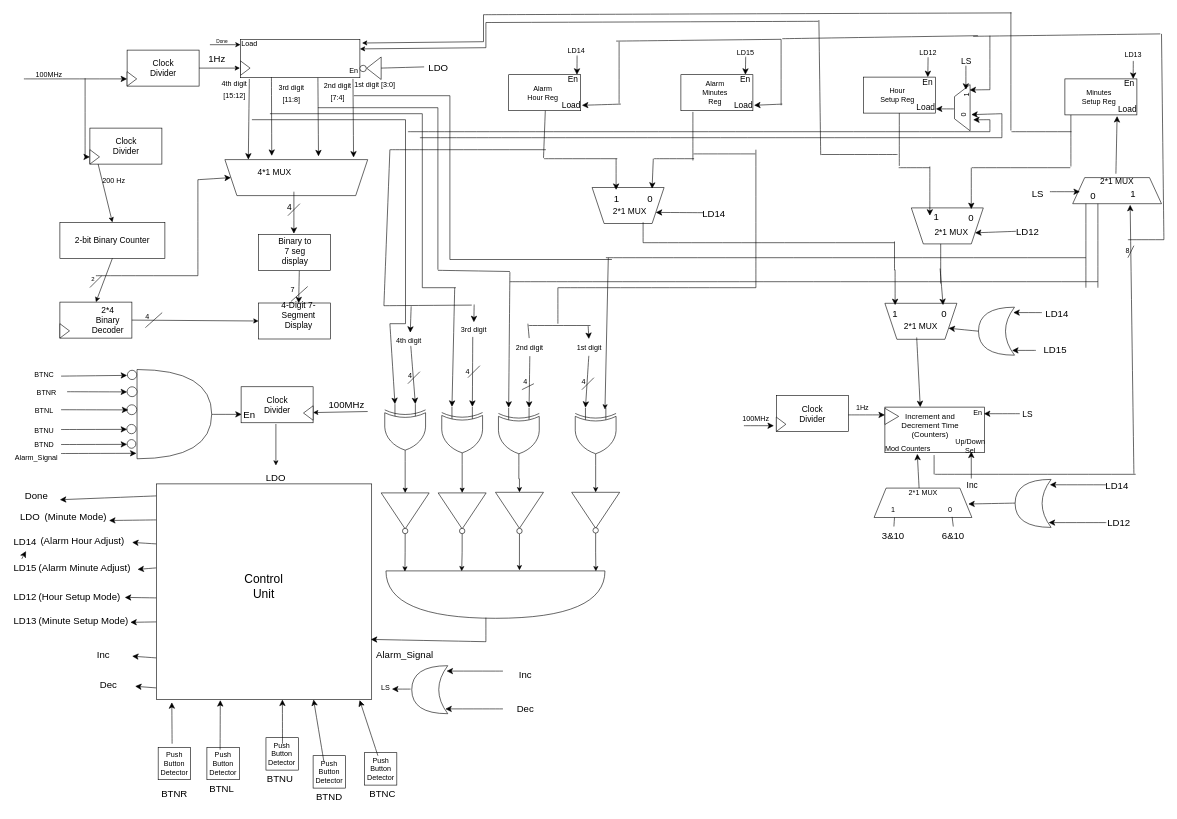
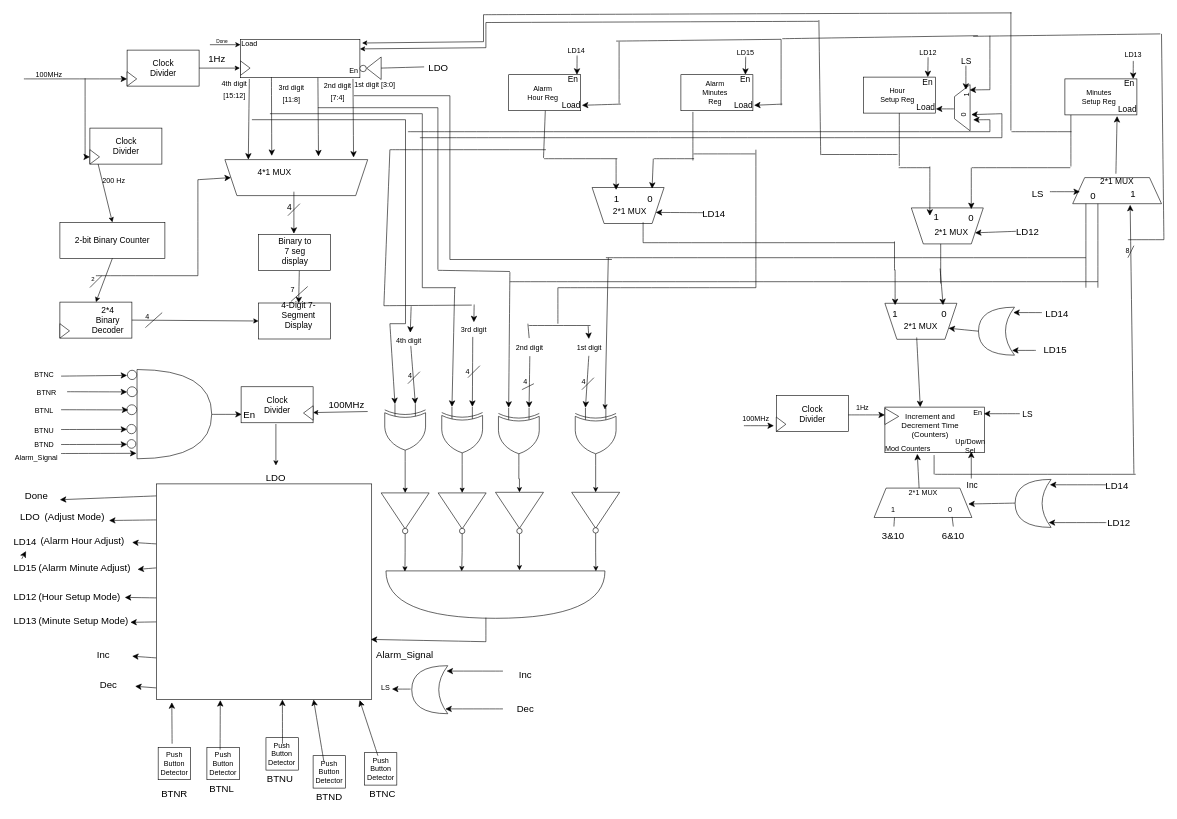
node "(Minute Mode)": label "(Minute Mode)" -> "(Adjust Mode)"
node "Control Unit": removed
